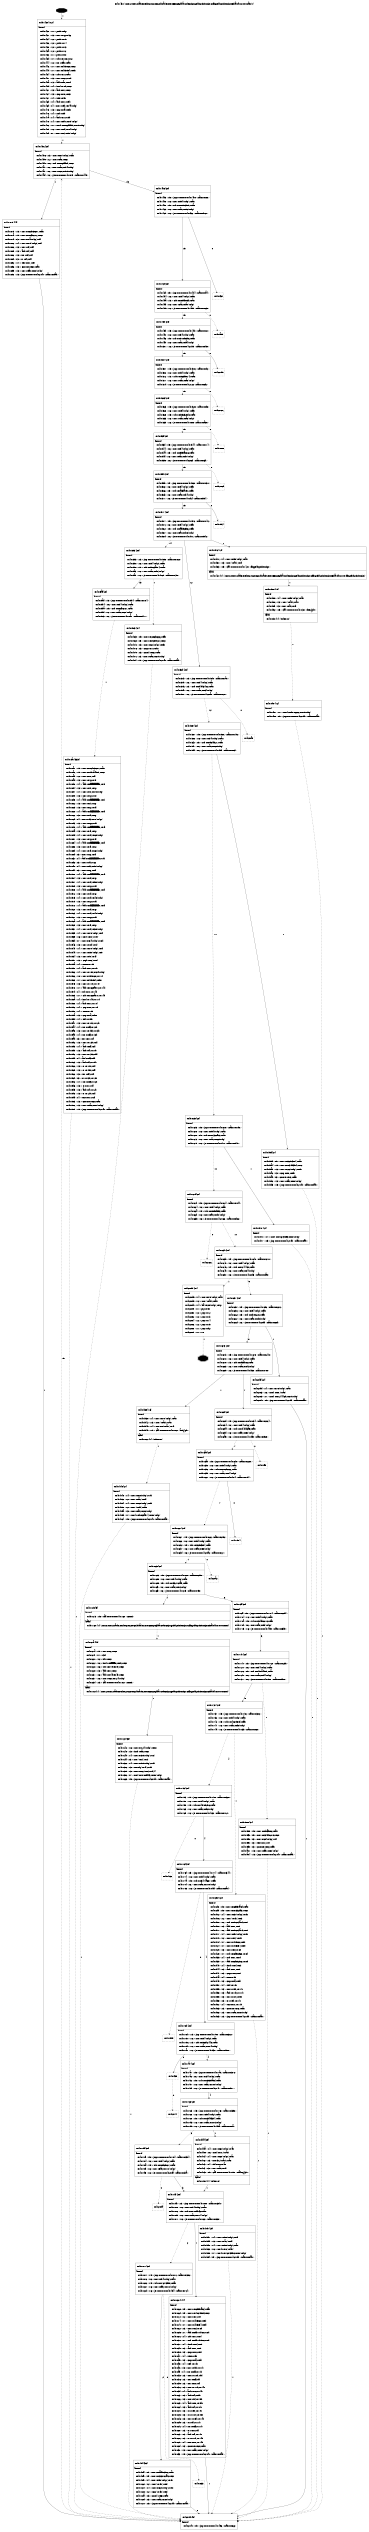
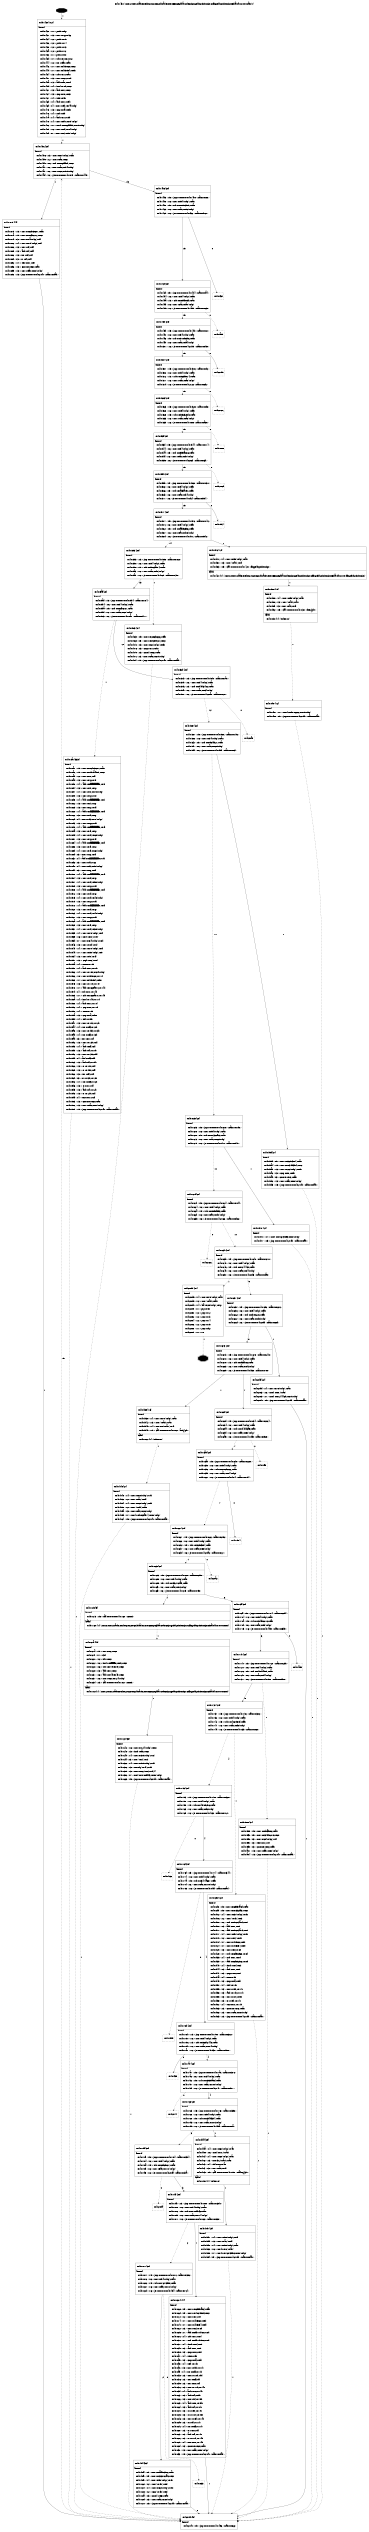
edge "0x401577 [28]" -> "0x4015cb [28]": now "0x4015af [28]" -> "0x4015cb [28]"
node "0x401a09": added
edge "0x401f3e" -> "0x402147": now "0x4017a7 [28]" -> "0x402147"
edge "0x401bba [29]" -> "0x4017fb [28]": now "0x401bba [29]" -> "0x401bd7 [29]"
